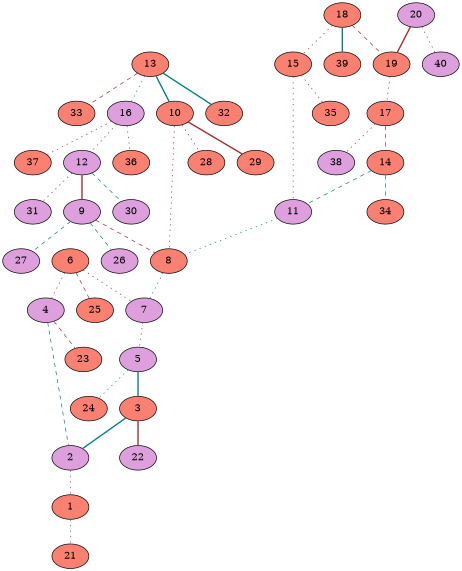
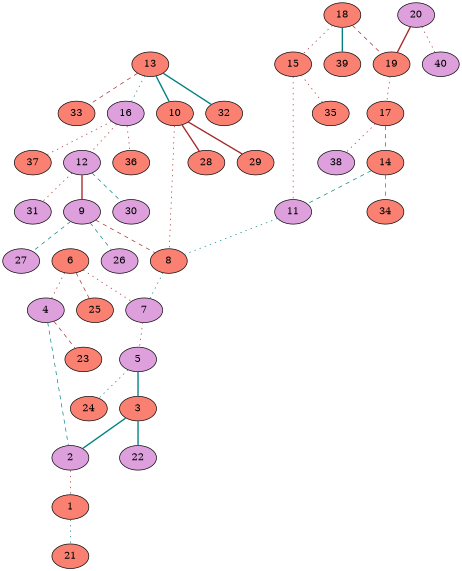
edge "10" -- "28": style dotted -> bold
edge "3" -- "22": color brown -> teal
